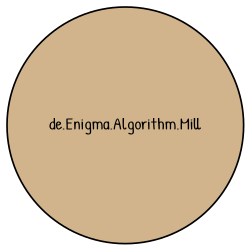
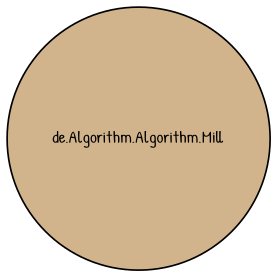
node "de.Enigma.Algorithm.Mill": label "de.Enigma.Algorithm.Mill" -> "de.Algorithm.Algorithm.Mill"
